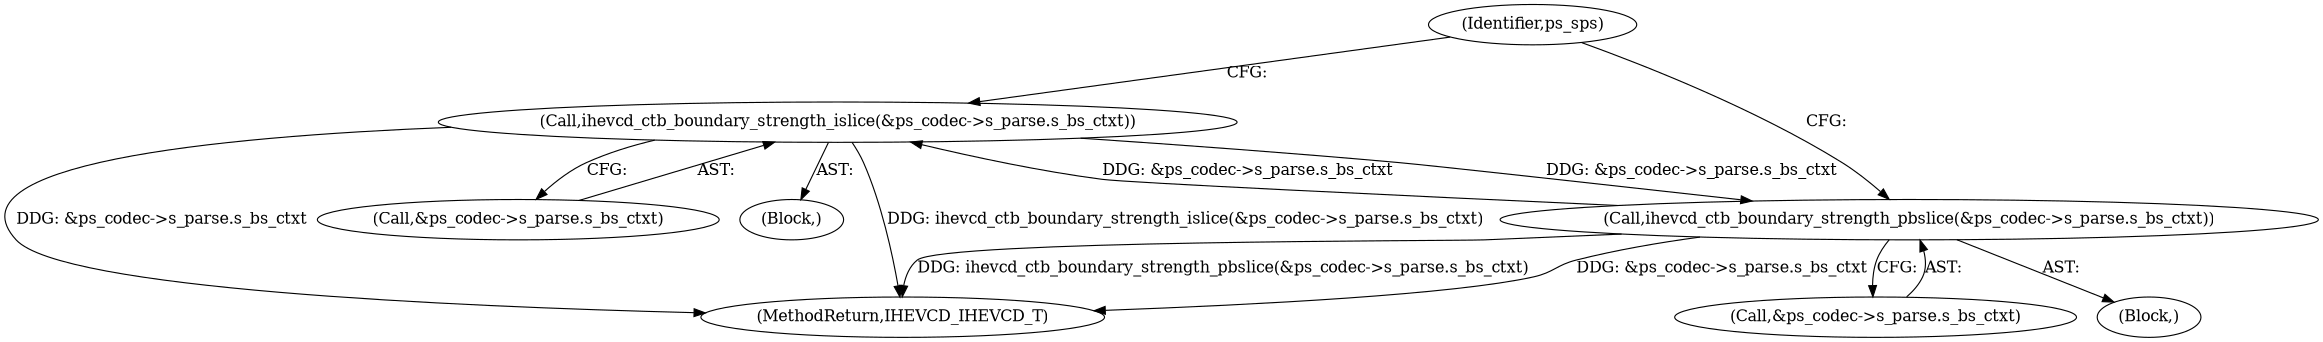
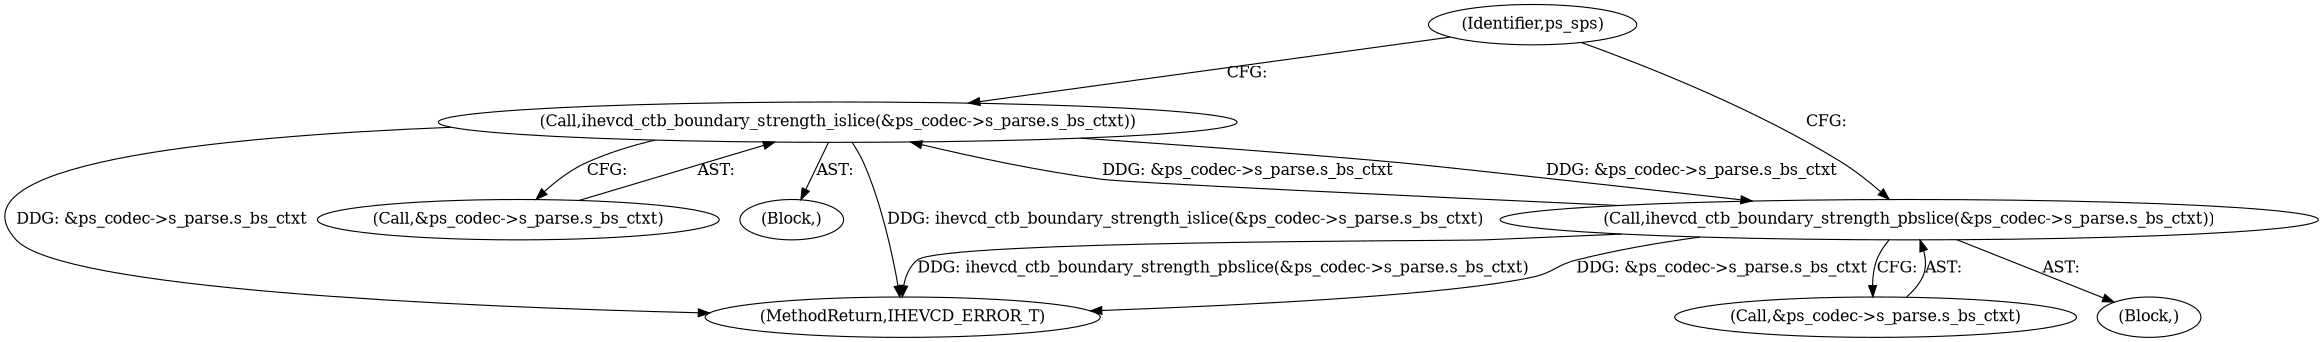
node "(MethodReturn,IHEVCD_IHEVCD_T)": label "(MethodReturn,IHEVCD_IHEVCD_T)" -> "(MethodReturn,IHEVCD_ERROR_T)"
